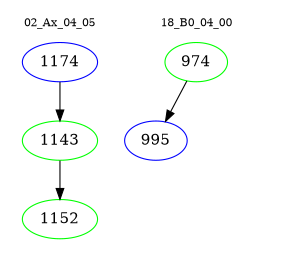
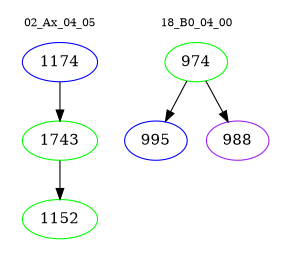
node "1143": label "1143" -> "1743"
node "988": added
